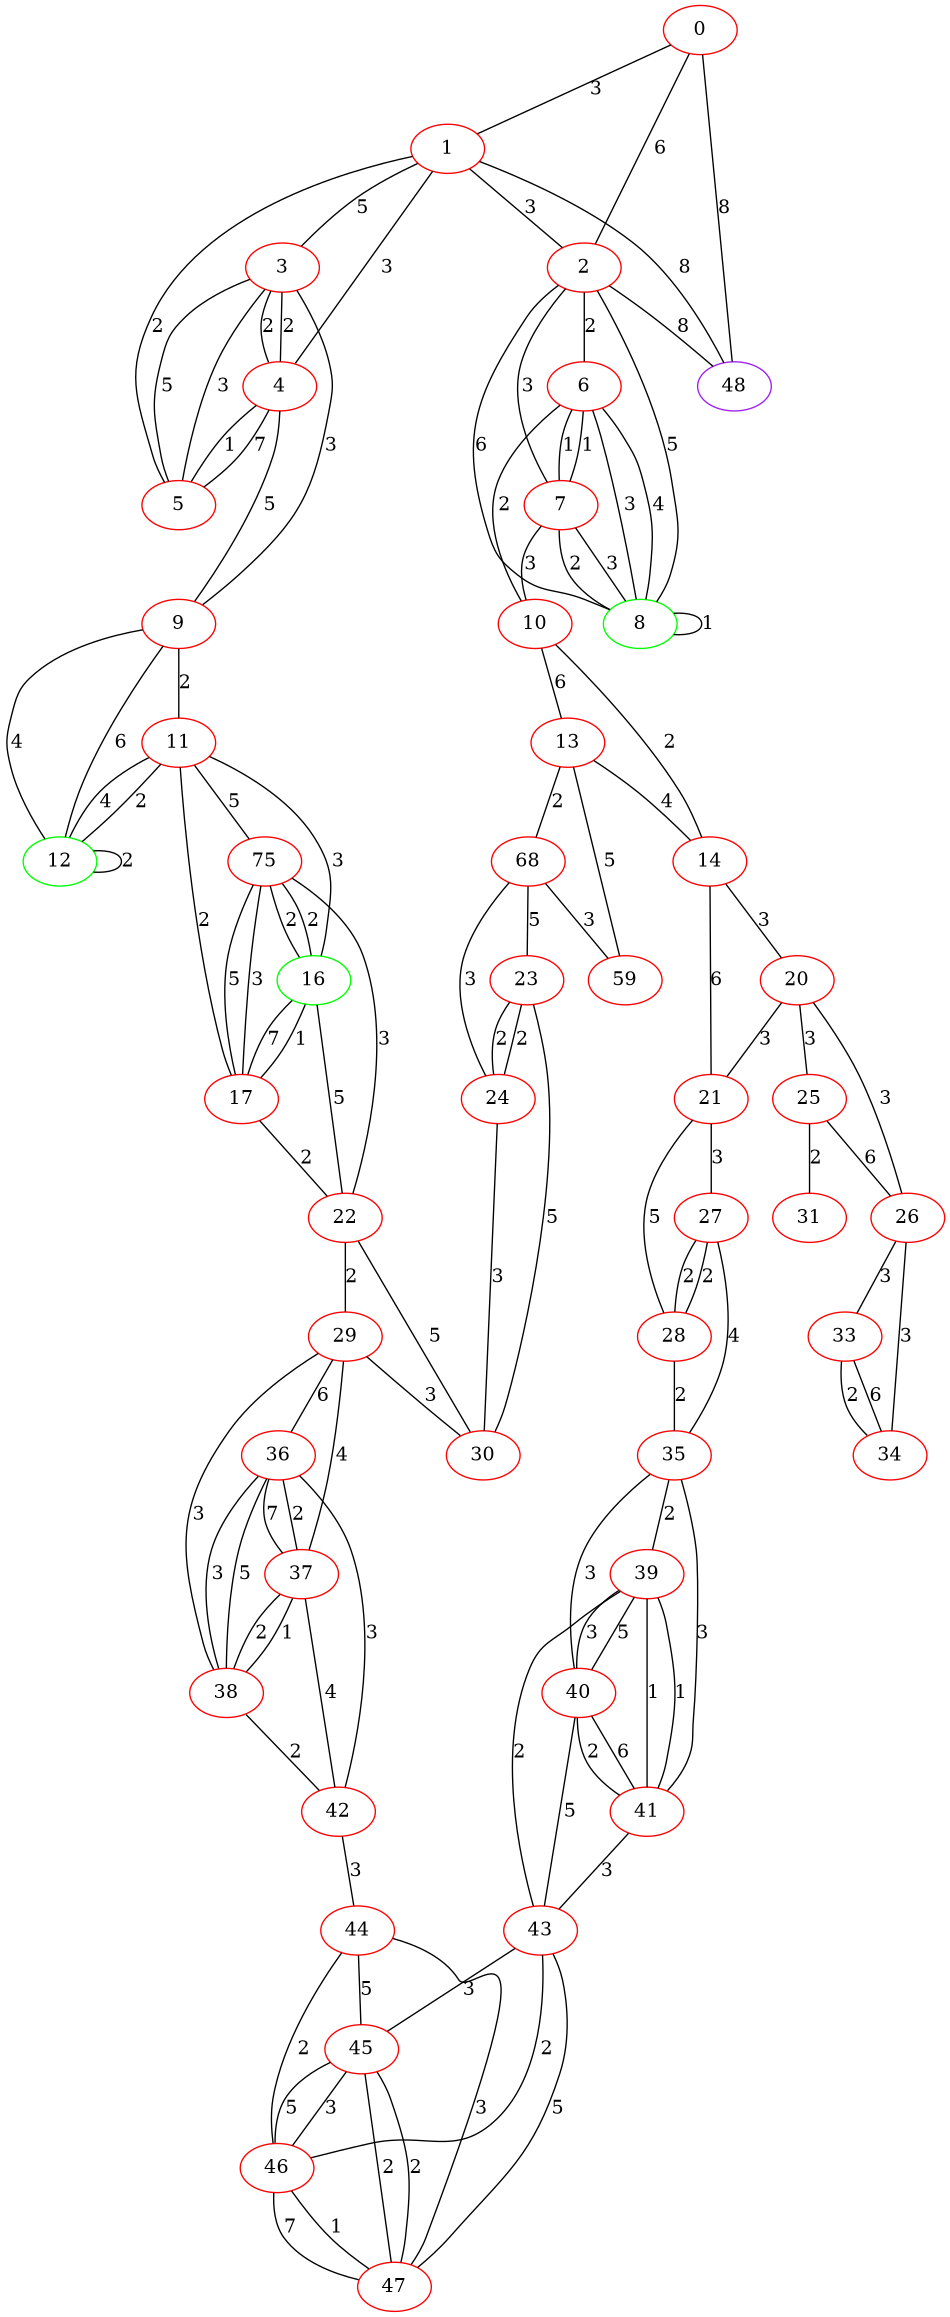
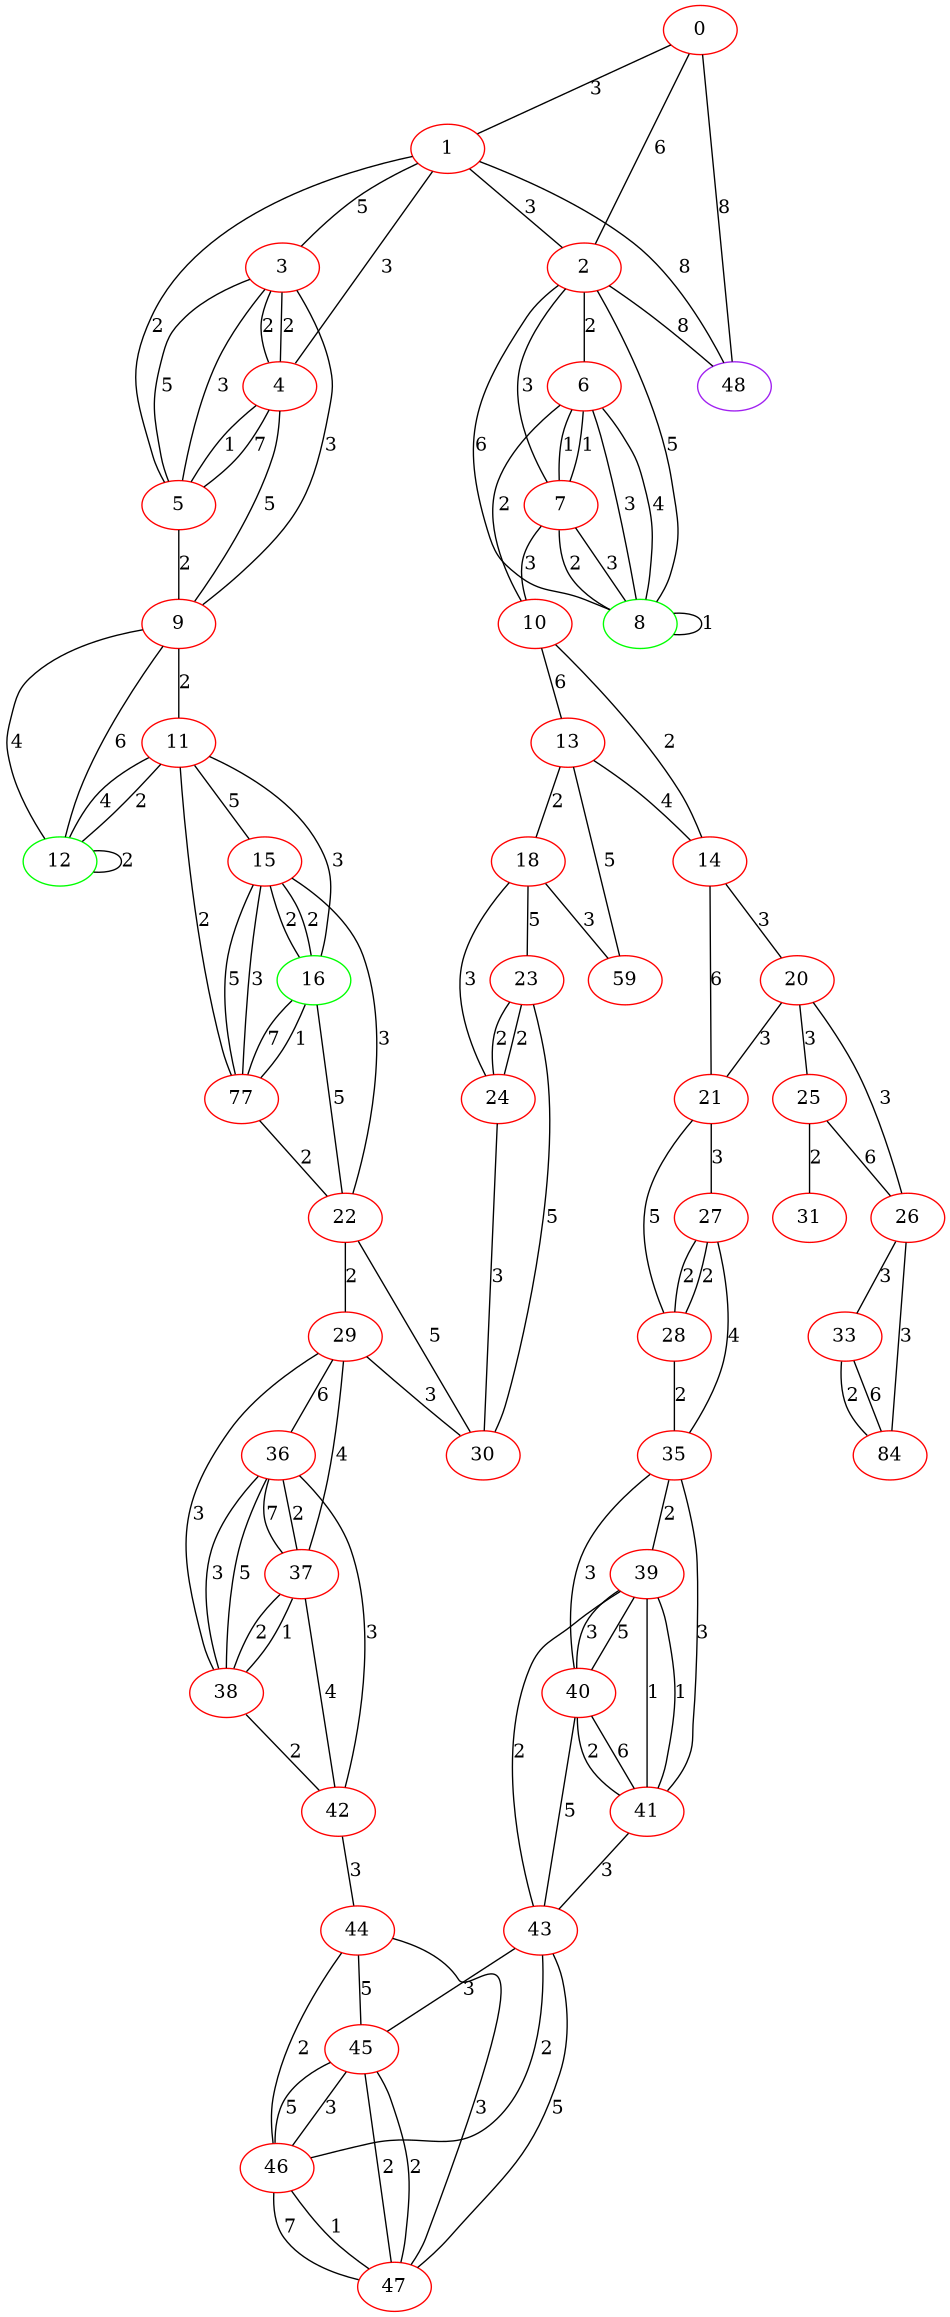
edge "5" -- "9": added, label "2"
node "75": label "75" -> "15"
node "68": label "68" -> "18"
node "17": label "17" -> "77"
node "34": label "34" -> "84"
